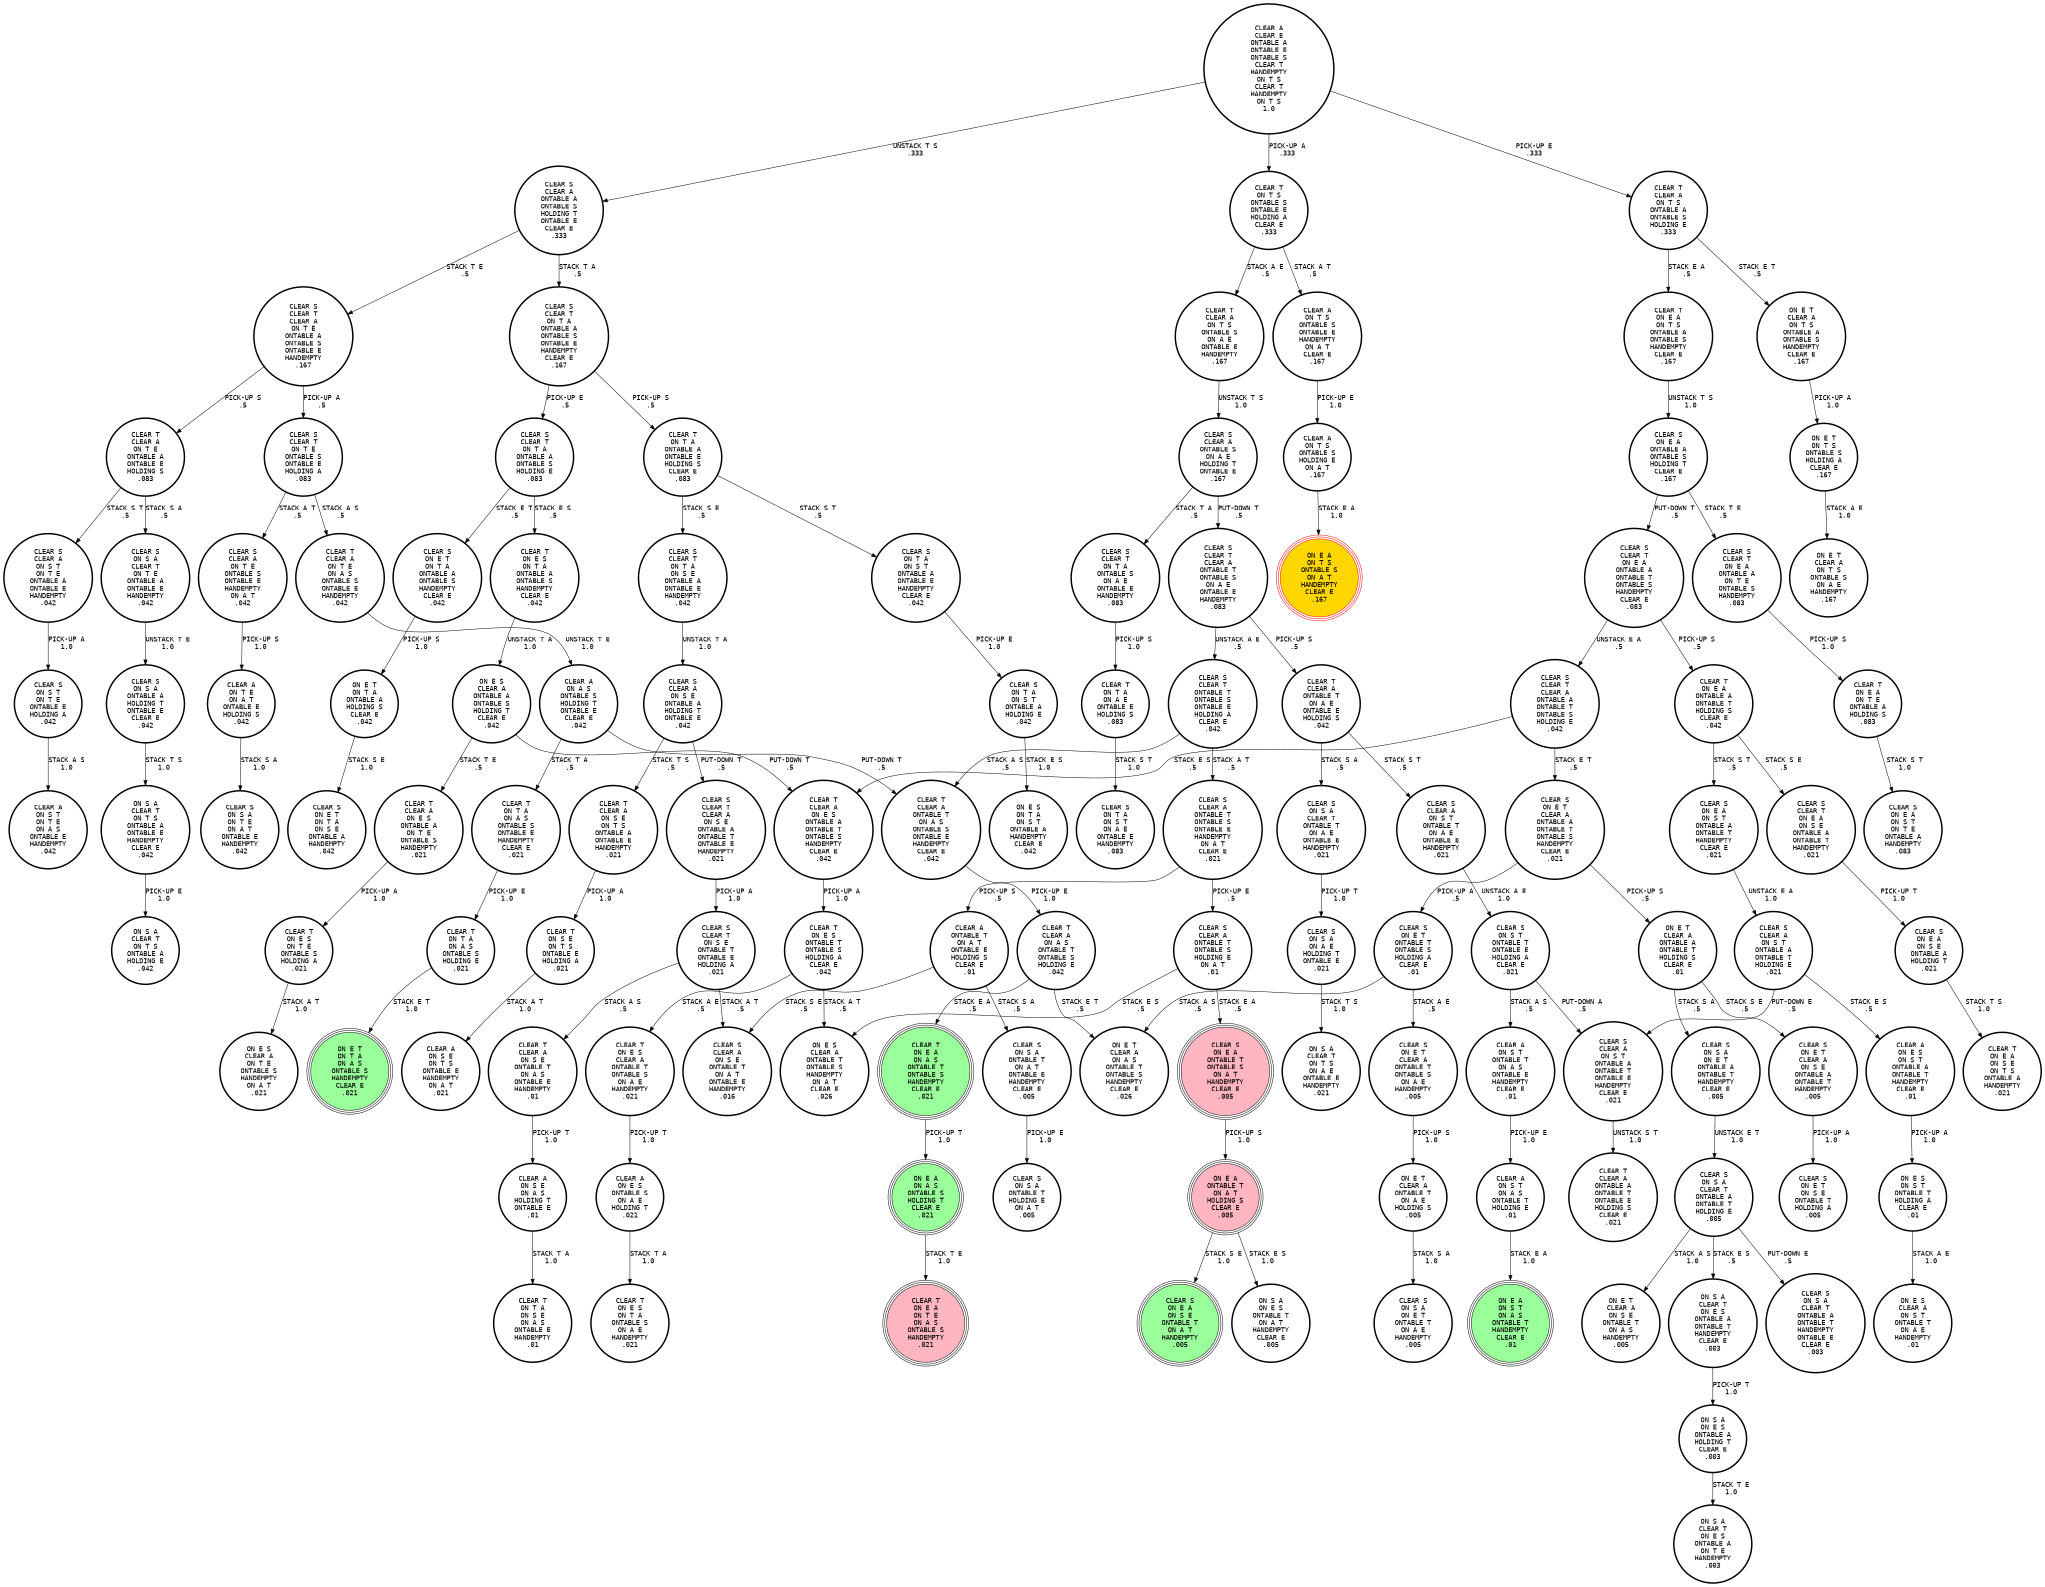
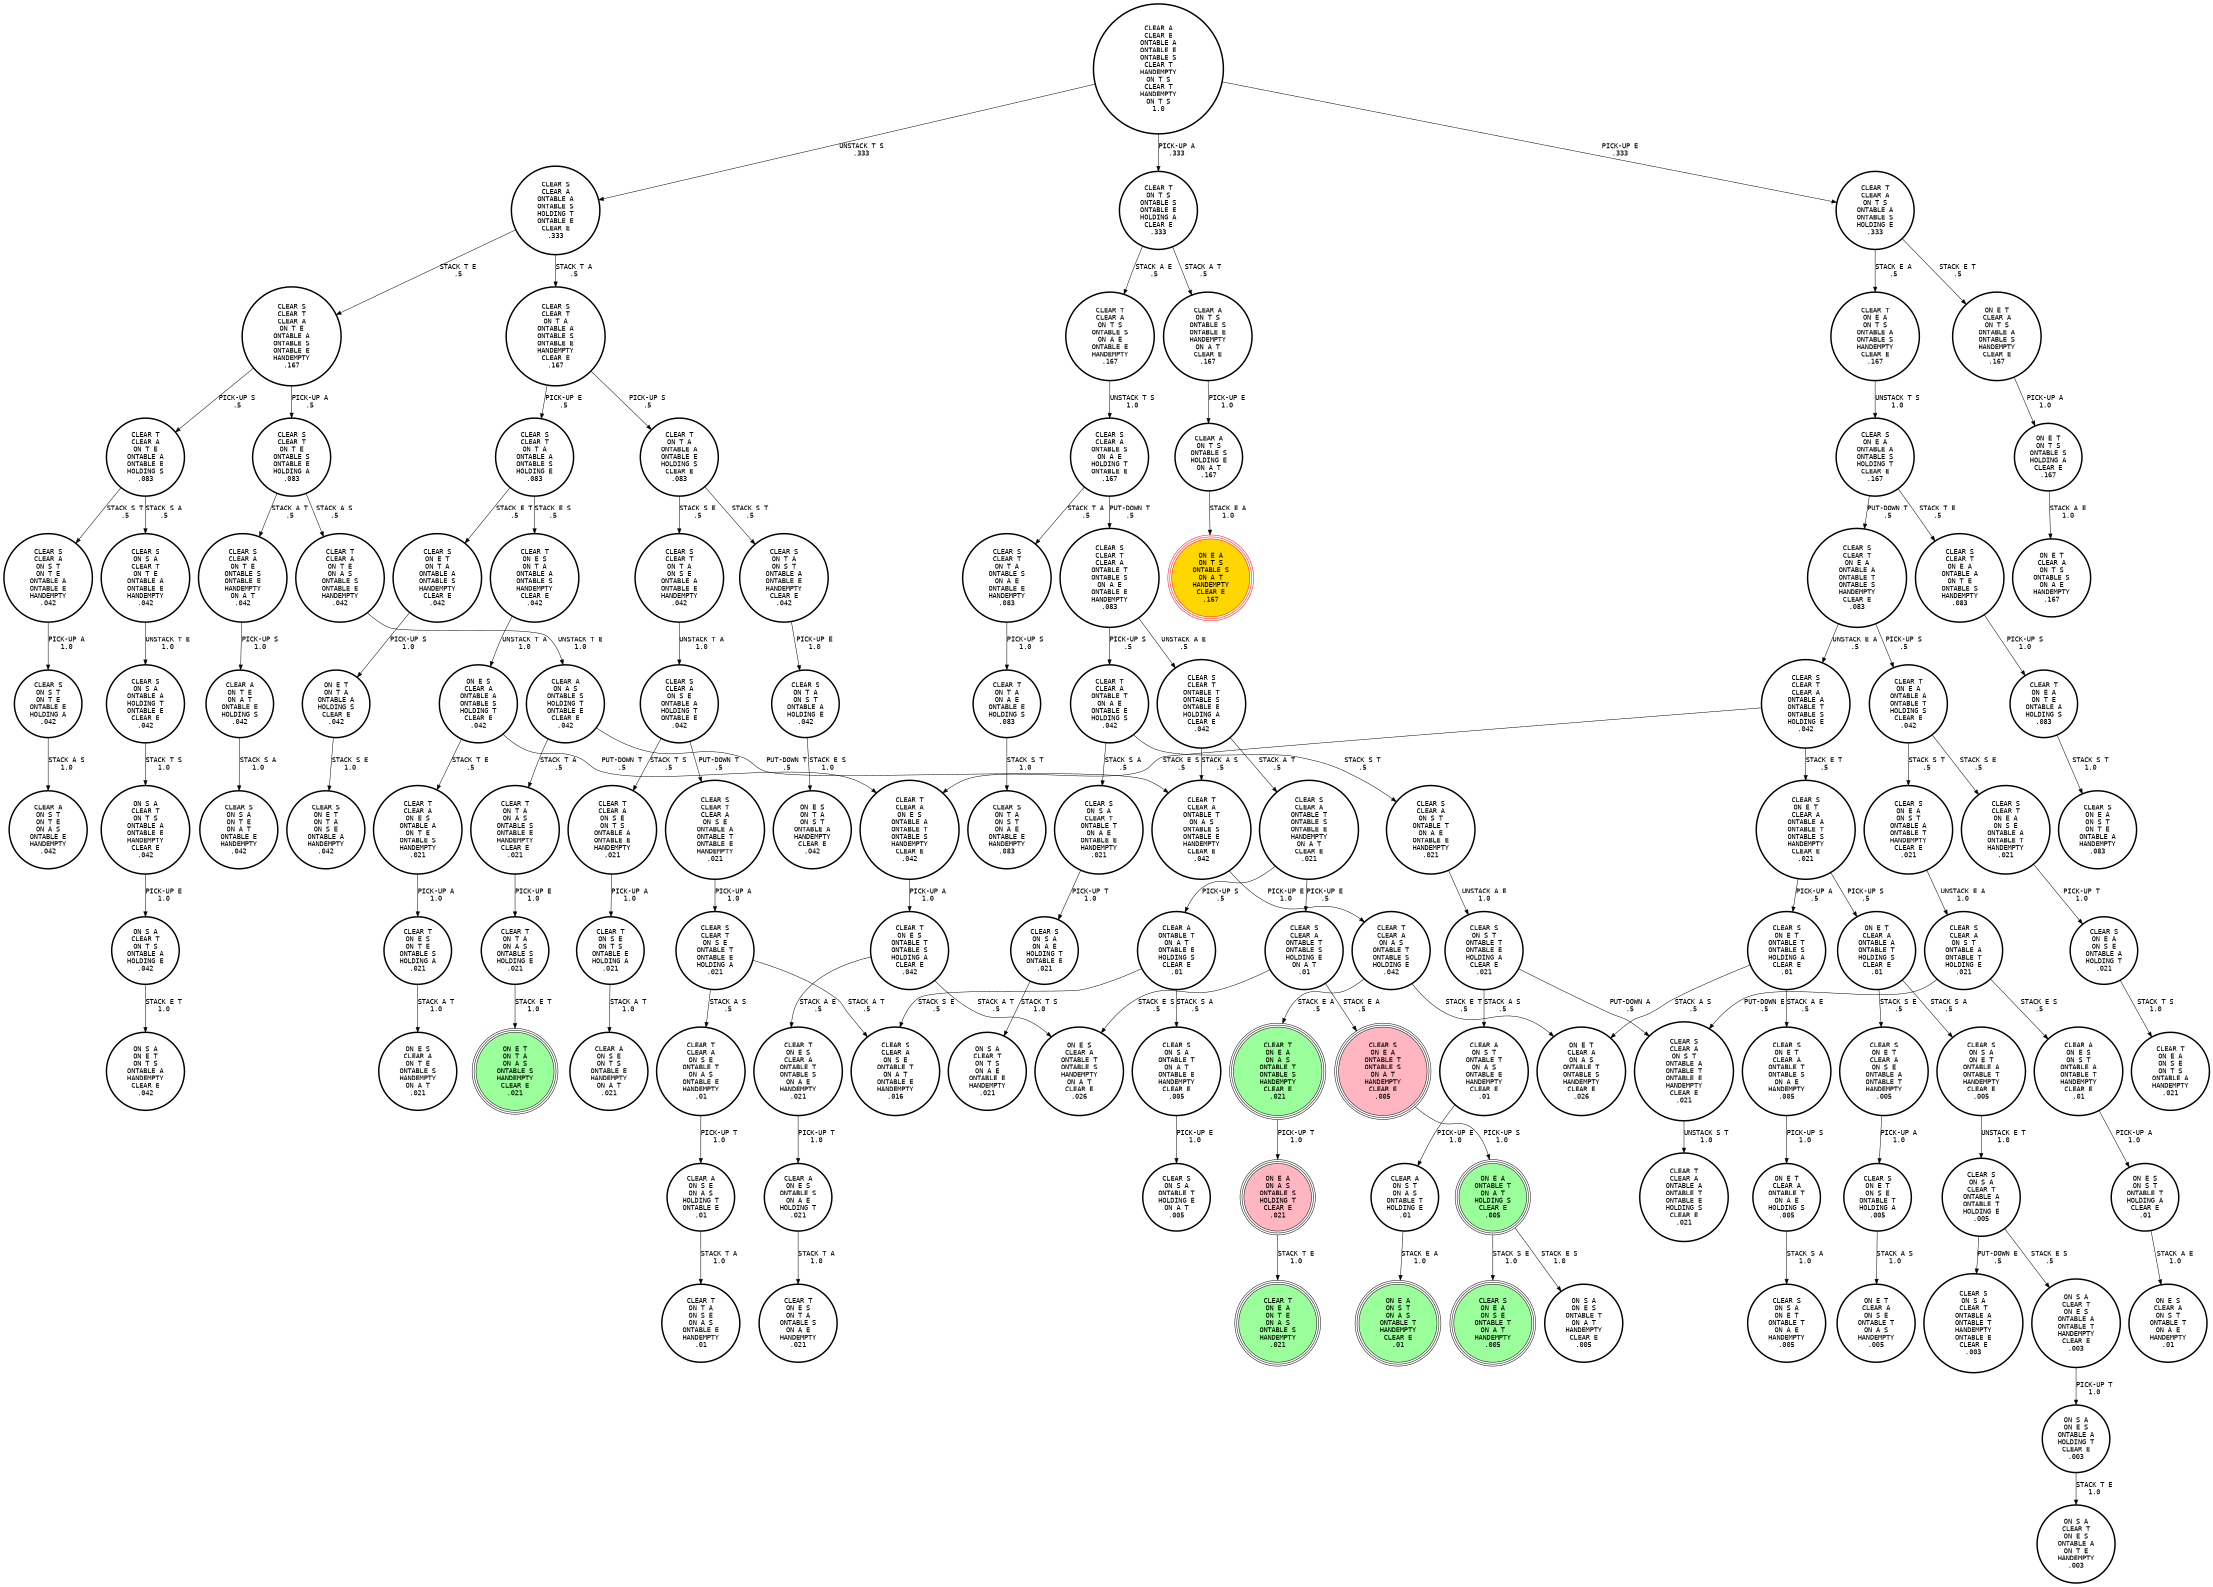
node "ON S A ON E T ON T S ONTABLE A HANDEMPTY CLEAR E .042": added
node "ON E A ON A S ONTABLE S HOLDING T CLEAR E .021": fillcolor palegreen1 -> lightpink
node "ON E A ONTABLE T ON A T HOLDING S CLEAR E .005": fillcolor lightpink -> palegreen1
edge "CLEAR S ON S A CLEAR T ONTABLE A ONTABLE T HOLDING E .005" -> "ON E T CLEAR A ON S E ONTABLE T ON A S HANDEMPTY .005": now "CLEAR S ON E T ON S E ONTABLE T HOLDING A .005" -> "ON E T CLEAR A ON S E ONTABLE T ON A S HANDEMPTY .005"
node "CLEAR T ON E A ON T E ON A S ONTABLE S HANDEMPTY .021": fillcolor lightpink -> palegreen1
